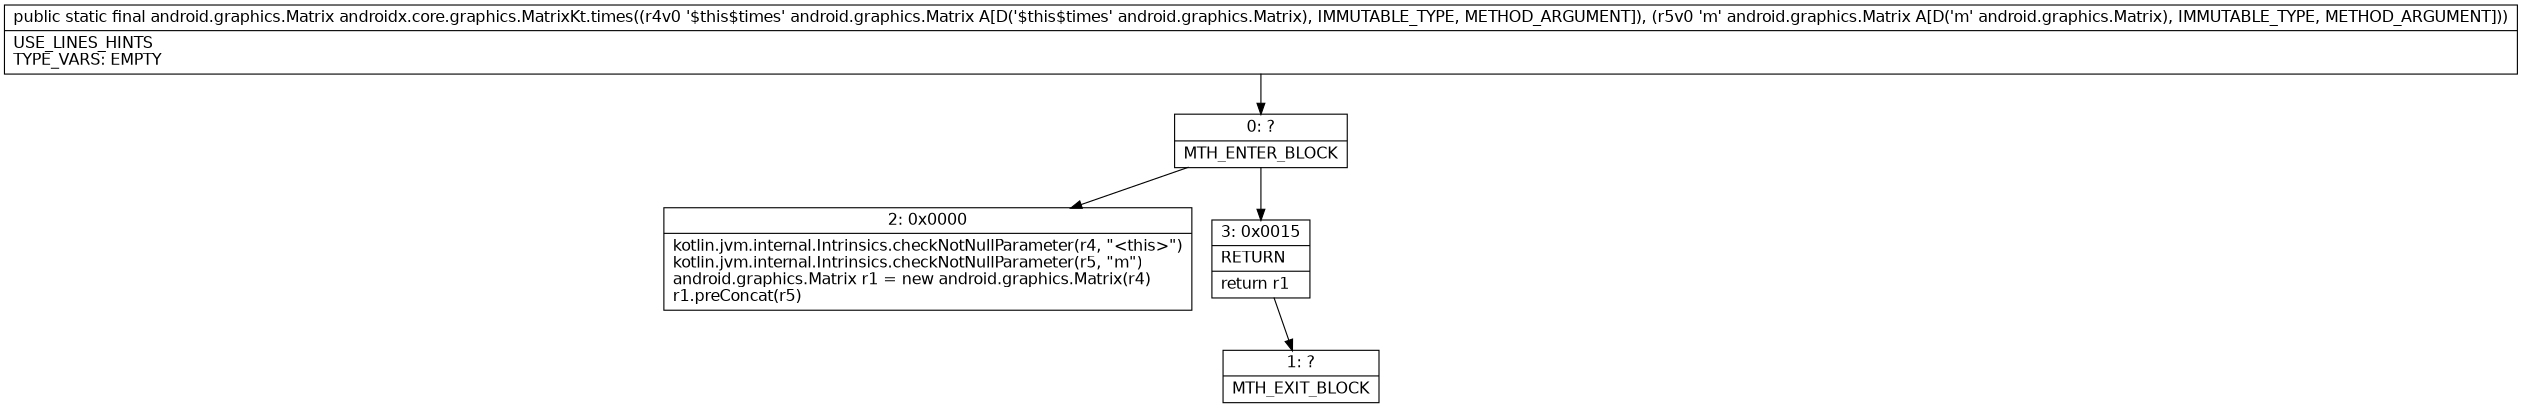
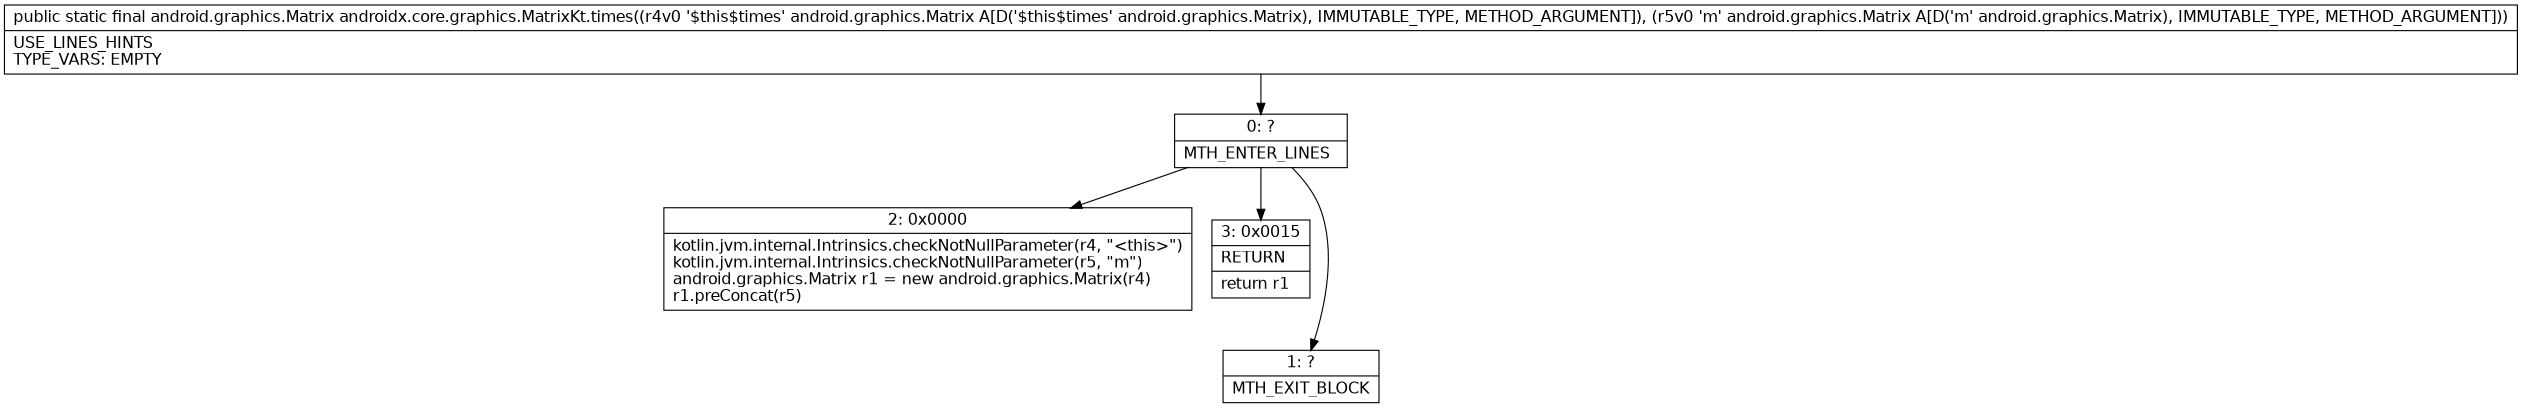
node "0: ?": text "MTH_ENTER_BLOCK" -> "MTH_ENTER_LINES"
edge "3: 0x0015" -> "1: ?": now "0: ?" -> "1: ?"
